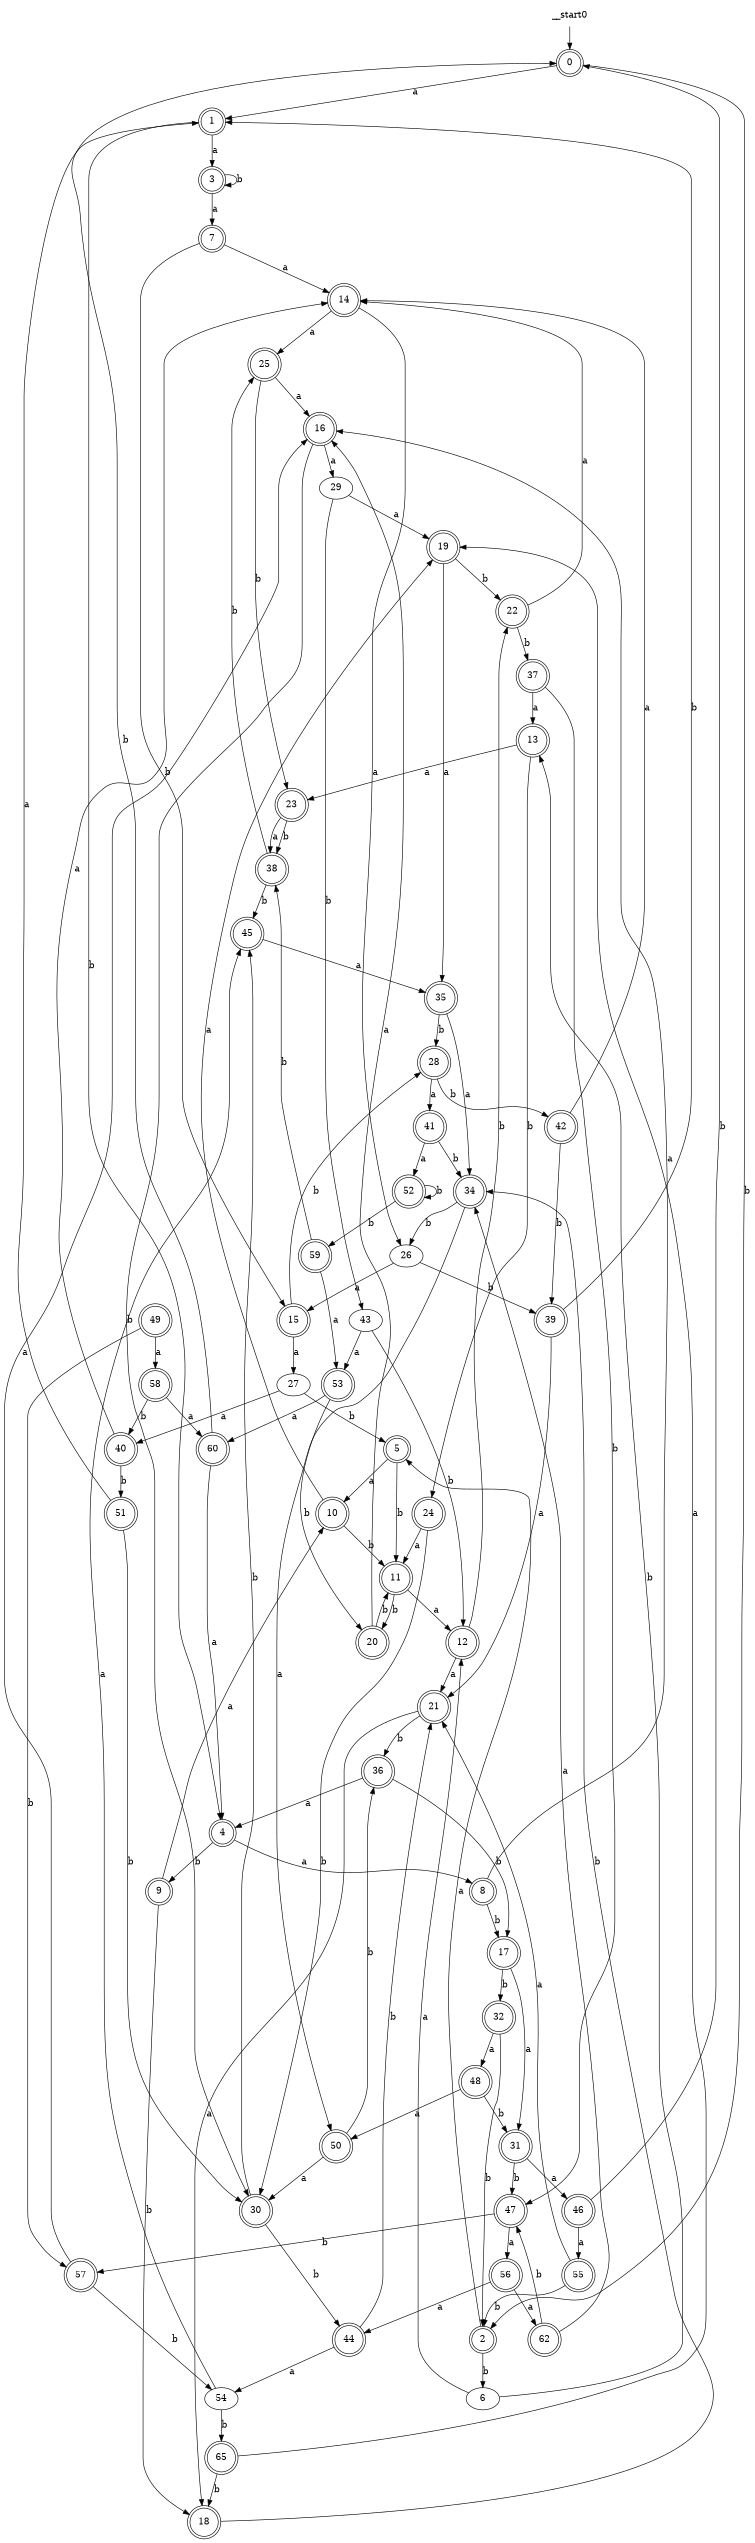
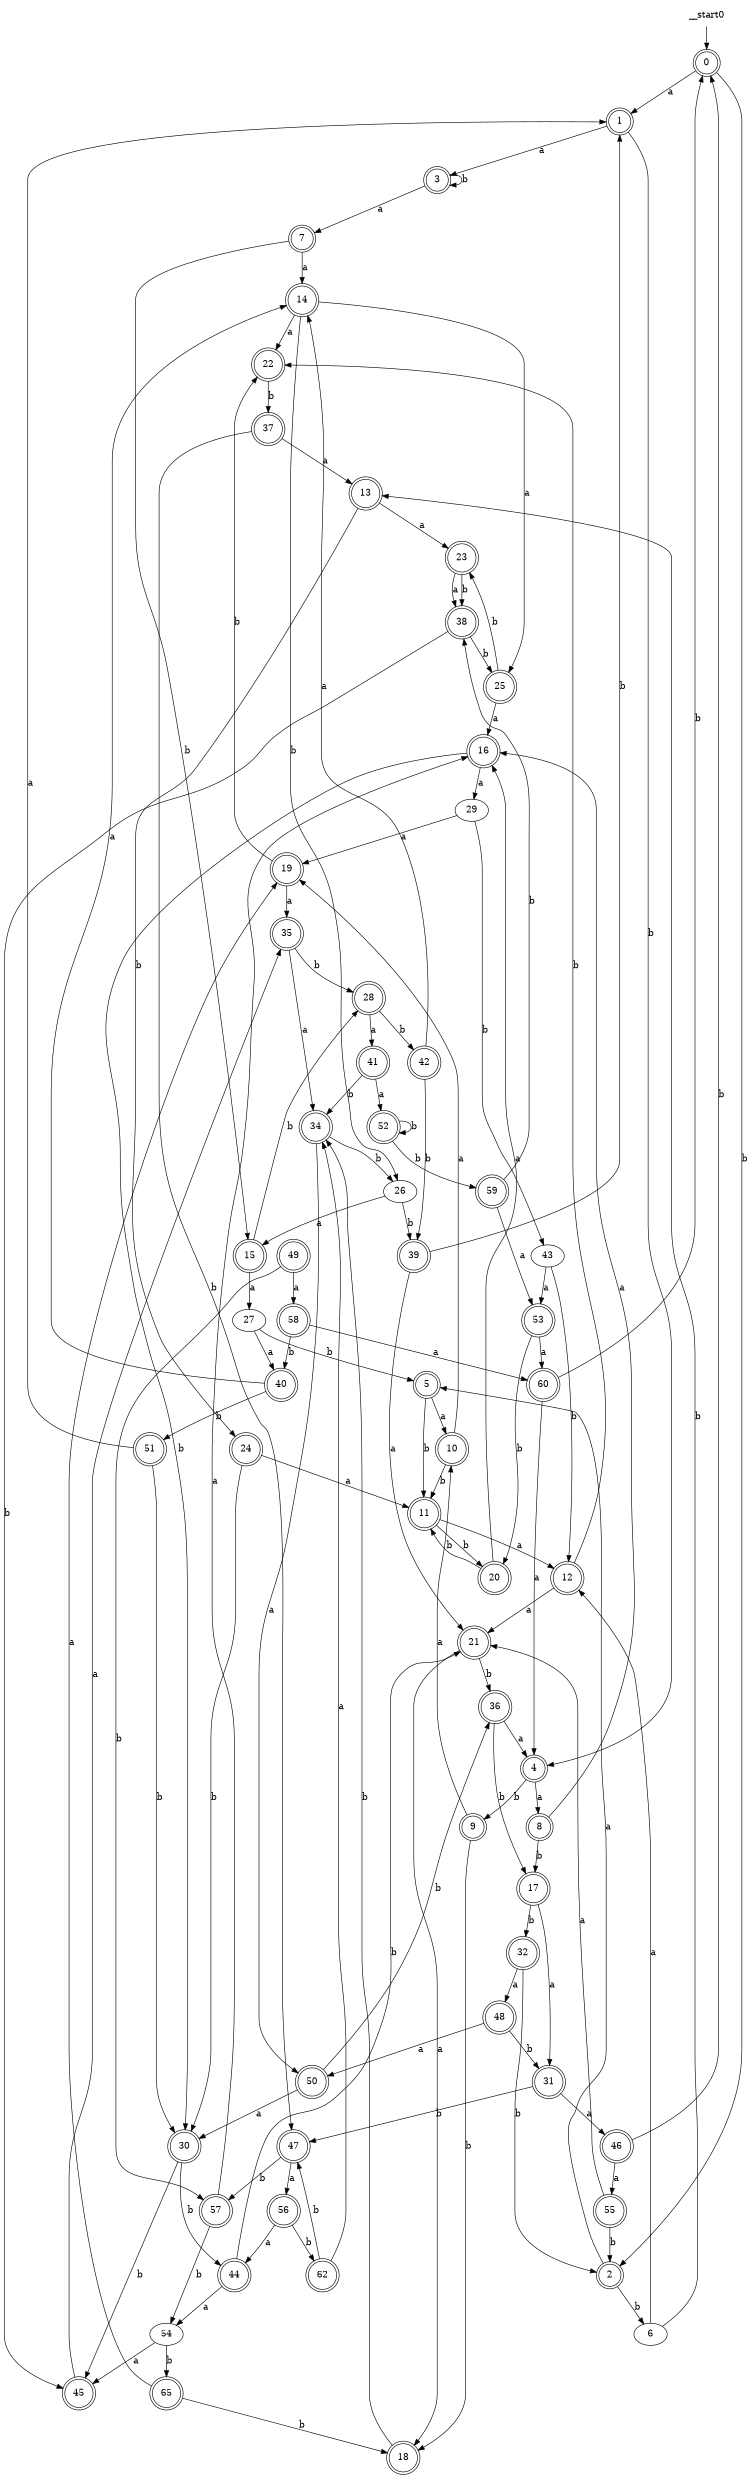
edge "22" -> "14": reversed
edge "14" -> "26": label "a" -> "b"
edge "56" -> "62": label "a" -> "b"
